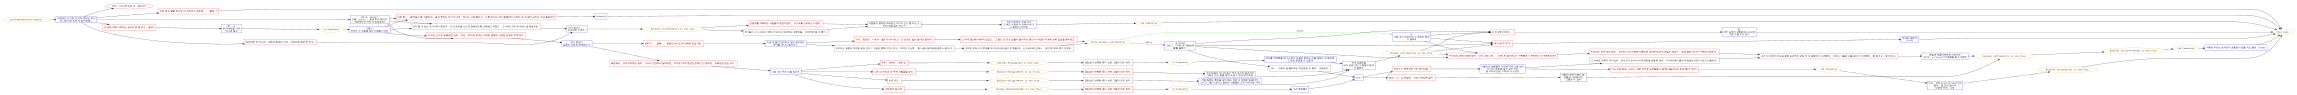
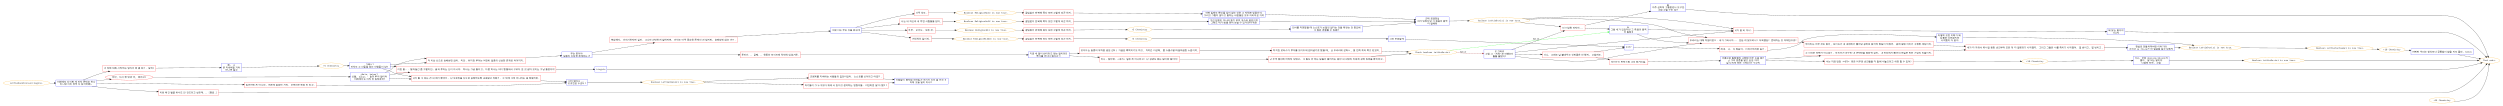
edge "미래에도 신이란 게 아직 존재는 하나 아니면 이미 전부 다 잊어버렸니" -> "¿Neta, babas? 신들, babas - 솔과 루아 말이야 미래에서도 아직 안 잊혀졌어?": now "미안, 다시 한 번만 더, 뭐라고?" -> "¿Neta, babas? 신들, babas - 솔과 루아 말이야 미래에서도 아직 안 잊혀졌어?"
node "그게 마지막도 아닐 거고 그 얘긴 나중에 더 자세히 해 줘 나 일하러 가야 돼": removed
edge "Sí 그럼 네가 있었다던 그 죽음의 왕국 더 말해줘" -> "넌 이상한 여자야...": reversed
edge "누가?" -> "도미누스 트락스랑 그의 패거리들.": now "아니, 그래도 날 불태우는 것만큼은 안 했지, 고맙게도." -> "도미누스 트락스랑 그의 패거리들."
node "어떻게 보면 이해가 돼 상황은 다르겠지만 고통은 다 같아": label "어떻게 보면 이해가 돼 상황은 다르겠지만 고통은 다 같아" -> "어떻게 보면 이해가 돼 상황은 다르겠지만 시작했지 다 같아"
